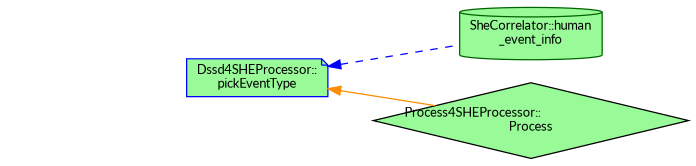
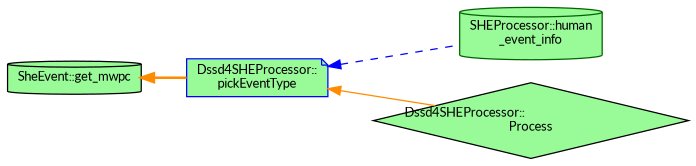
node "SheCorrelator::human _event_info": label "SheCorrelator::human _event_info" -> "SHEProcessor::human _event_info"
node "SheEvent::get_mwpc": added
node "Process4SHEProcessor:: Process": label "Process4SHEProcessor:: Process" -> "Dssd4SHEProcessor:: Process"
